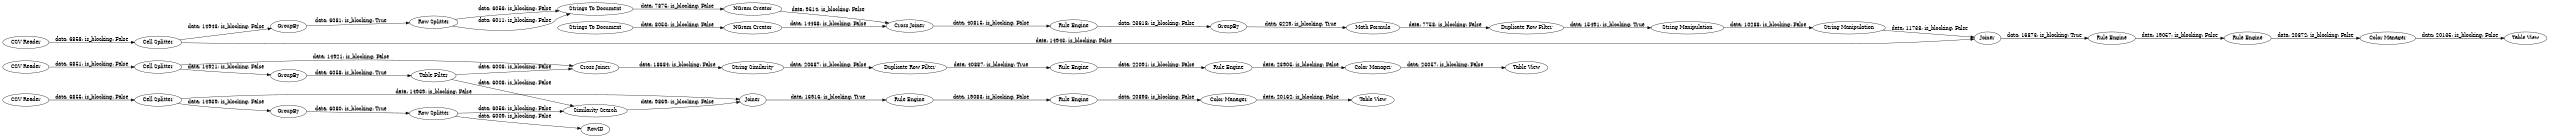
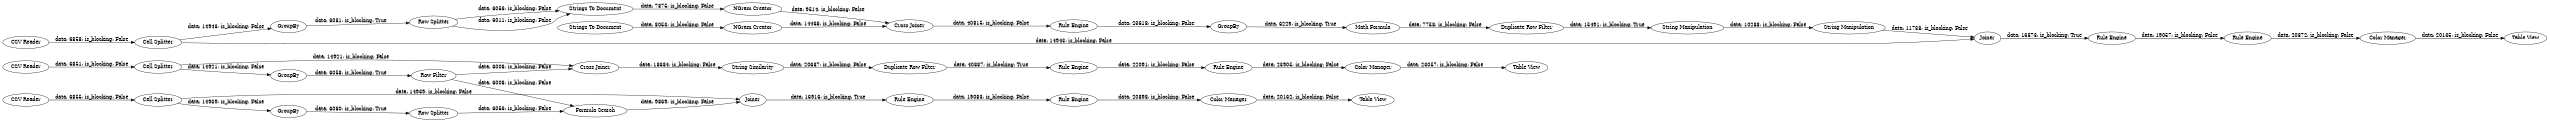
node "Table Filter": label "Table Filter" -> "Row Filter"
node "Similarity Search": label "Similarity Search" -> "Formula Search"
node "RowID": removed
